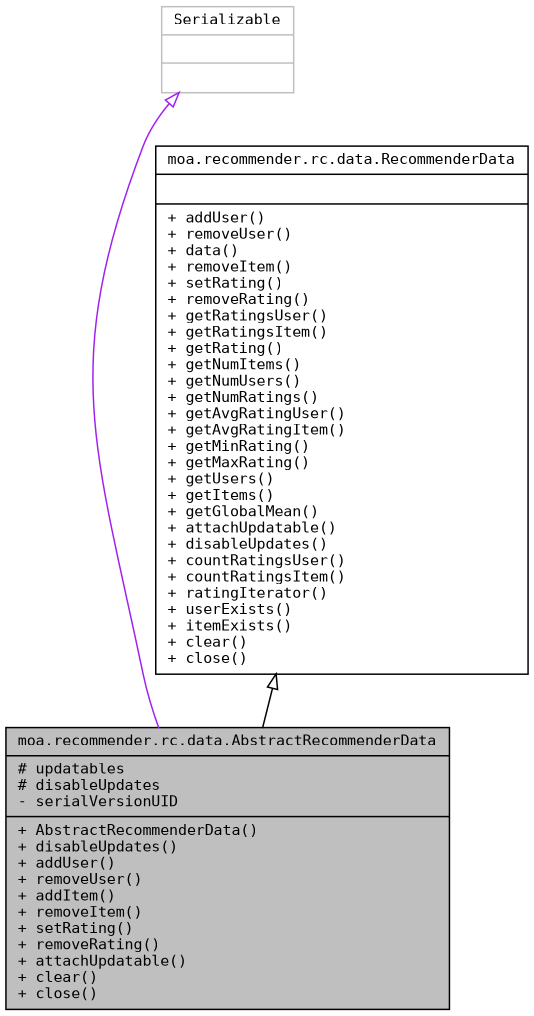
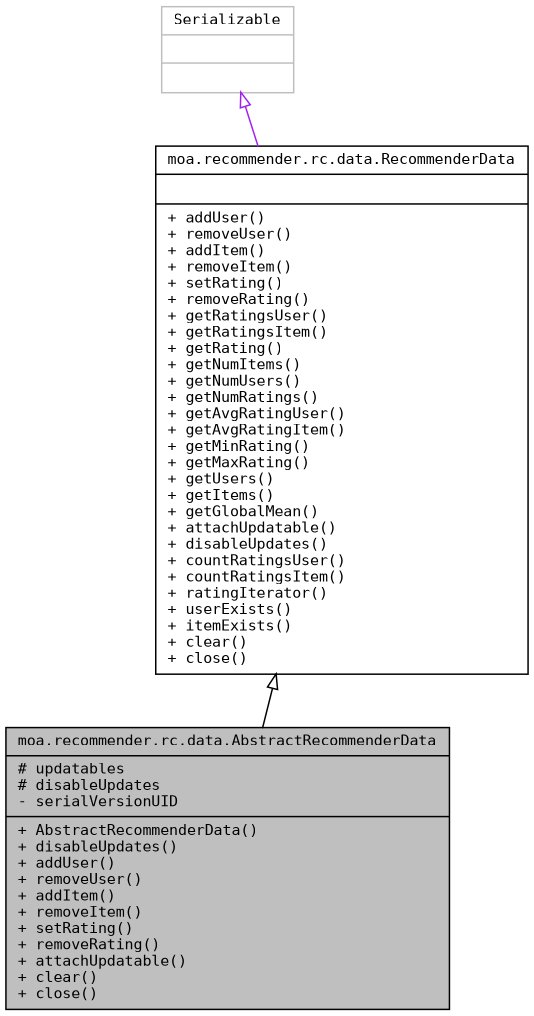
node "moa.recommender.rc.data.RecommenderData": text "+ data()" -> "+ addItem()"
edge "moa.recommender.rc.data.AbstractRecommenderData" -> "Serializable": now "moa.recommender.rc.data.RecommenderData" -> "Serializable"
